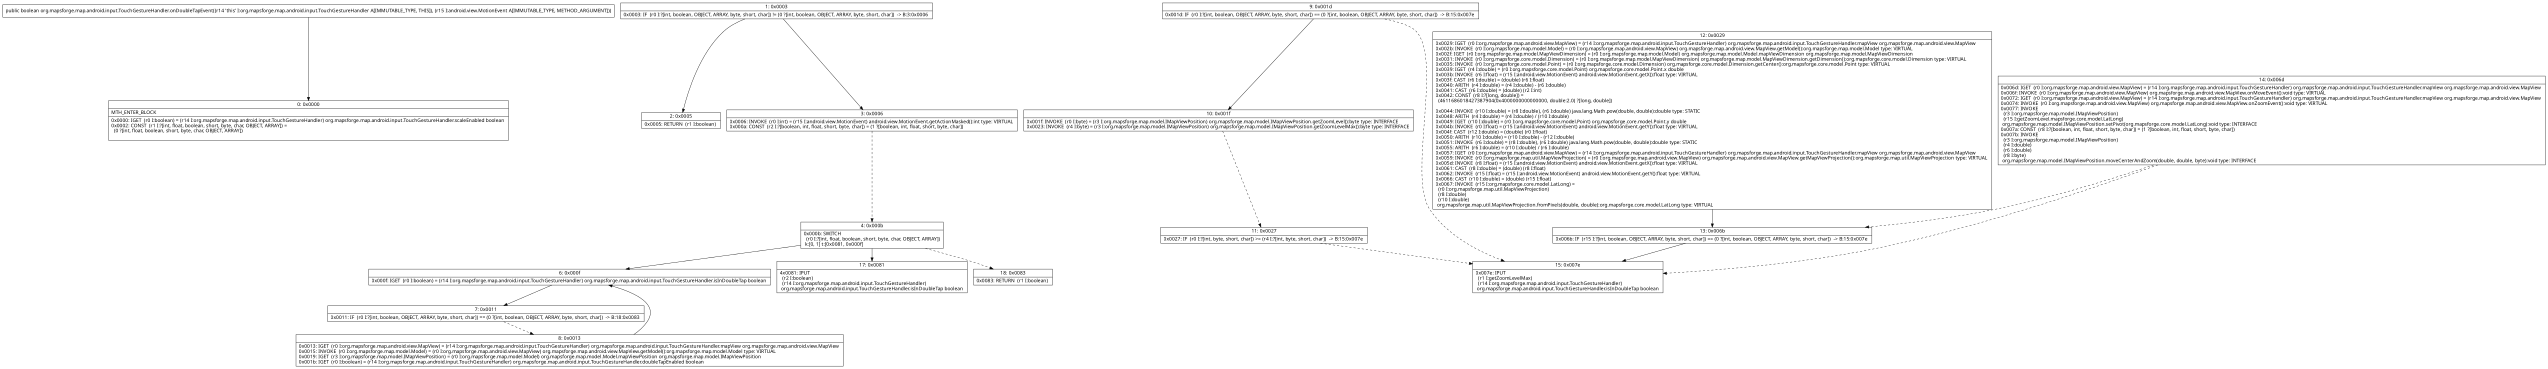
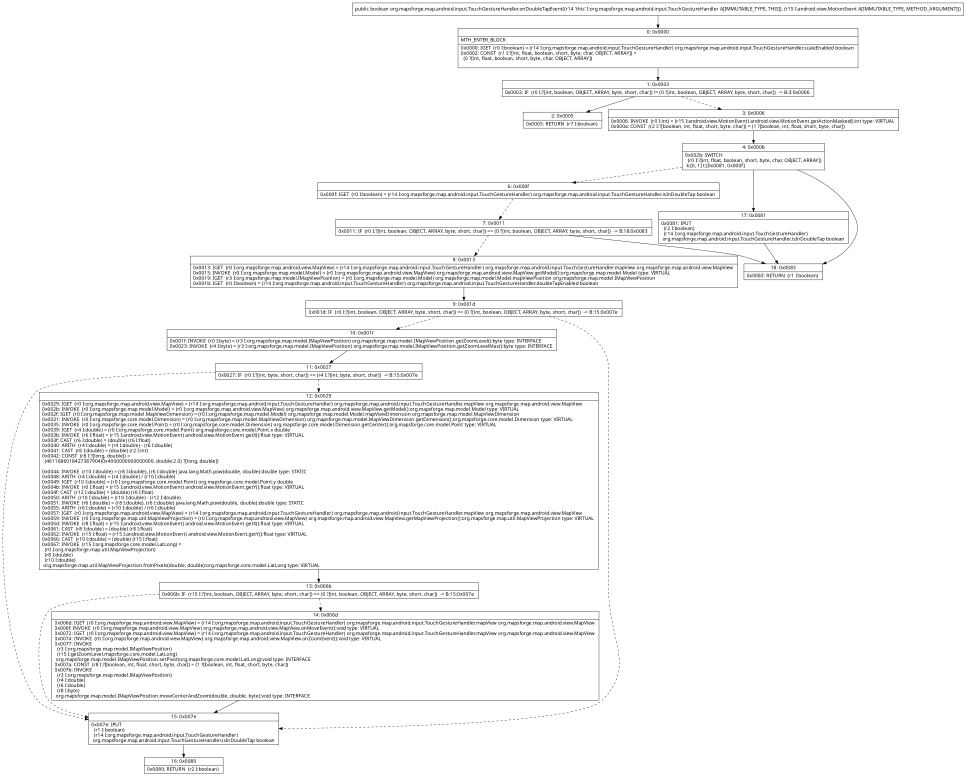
edge "1: 0x0003" -> "3: 0x0006": style solid -> dashed
edge "9: 0x001d" -> "10: 0x001f": style solid -> dashed
edge "0: 0x0000" -> "1: 0x0003": added
node "2: 0x0005": text "0x0005: RETURN  (r1 I:boolean)" -> "0x0005: RETURN  (r7 I:boolean)"
edge "3: 0x0006" -> "4: 0x000b": style dashed -> solid
edge "10: 0x001f" -> "11: 0x0027": style dashed -> solid
edge "14: 0x006d" -> "13: 0x006b": reversed
node "4: 0x000b": text "0x000b: SWITCH" -> "0x002b: SWITCH"
edge "14: 0x006d" -> "15: 0x007e": style dashed -> solid
edge "7: 0x0011" -> "18: 0x0083": added
edge "17: 0x0081" -> "18: 0x0083": added
edge "13: 0x006b" -> "15: 0x007e": style solid -> dashed
edge "4: 0x000b" -> "6: 0x000f": style solid -> dashed
edge "4: 0x000b" -> "18: 0x0083": style dashed -> solid
node "17: 0x0081": text "4x0081: IPUT" -> "0x0081: IPUT"
node "15: 0x007e": text "(r1 I:getZoomLevelMax)" -> "(r1 I:boolean)"
edge "6: 0x000f" -> "7: 0x0011": style solid -> dashed
edge "8: 0x0013" -> "6: 0x000f": now "8: 0x0013" -> "9: 0x001d"
edge "11: 0x0027" -> "12: 0x0029": added
node "16: 0x0080": added
